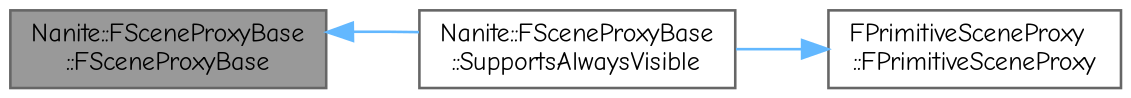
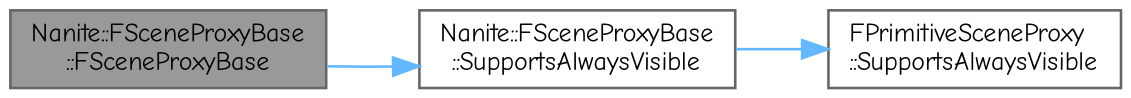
edge "Nanite::FSceneProxyBase ::SupportsAlwaysVisible" -> "Nanite::FSceneProxyBase ::FSceneProxyBase": reversed
node "FPrimitiveSceneProxy ::FPrimitiveSceneProxy": label "FPrimitiveSceneProxy ::FPrimitiveSceneProxy" -> "FPrimitiveSceneProxy ::SupportsAlwaysVisible"
